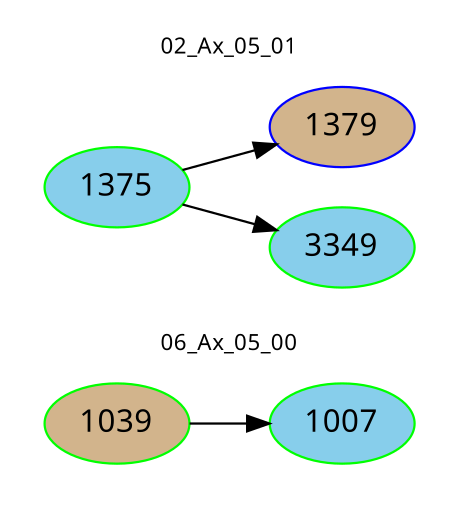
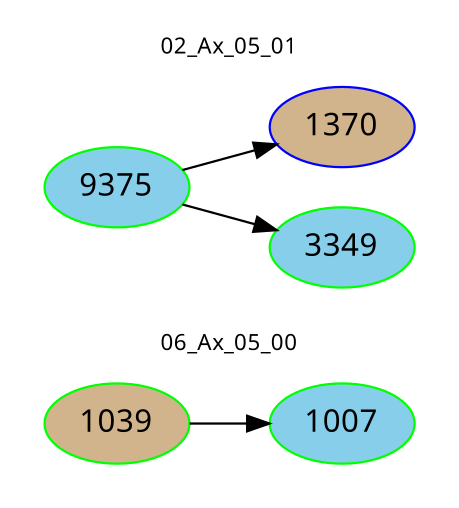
node "1379": label "1379" -> "1370"
node "1375": label "1375" -> "9375"
